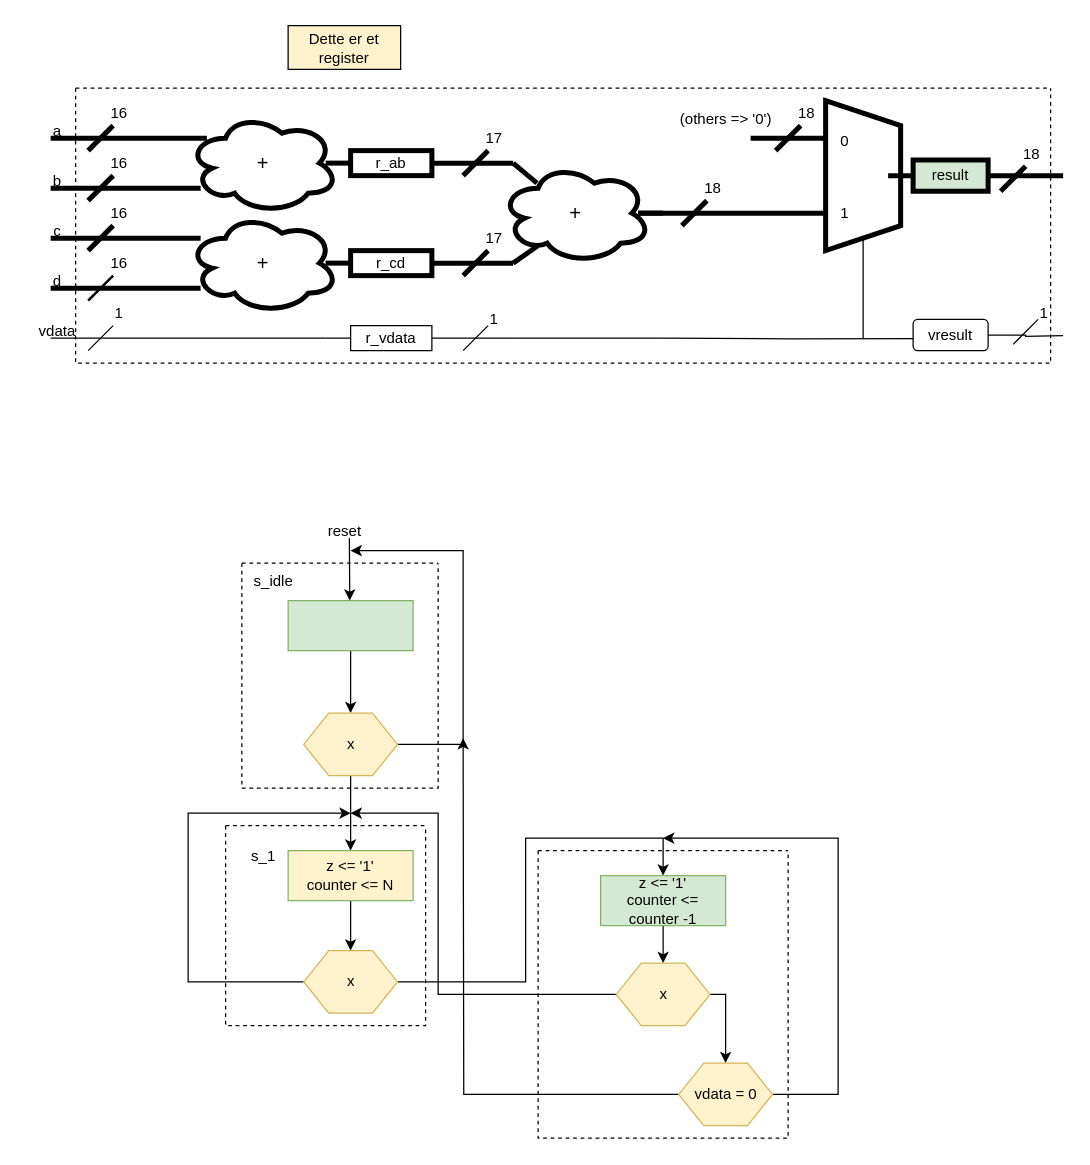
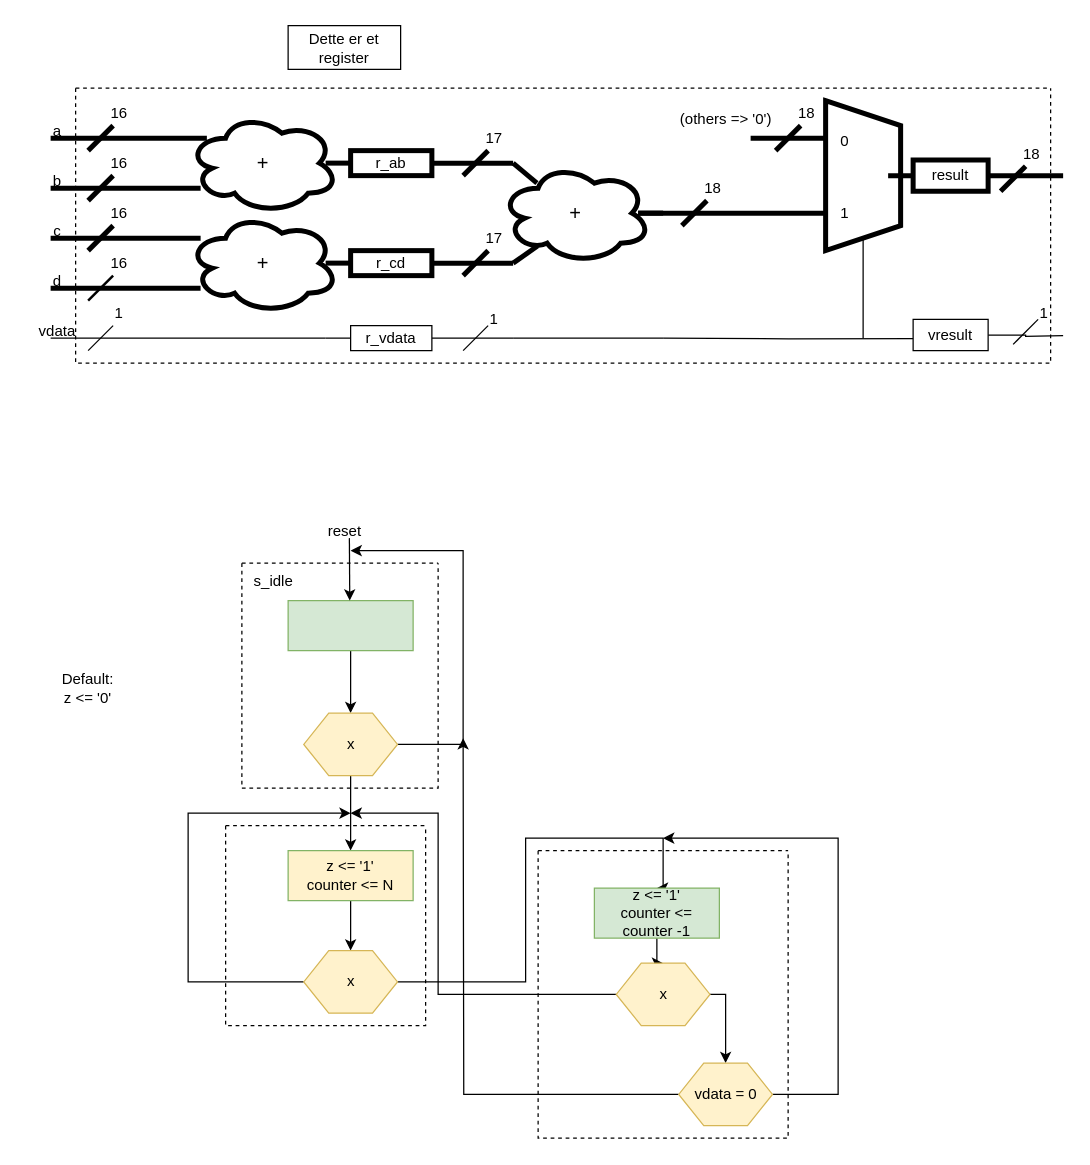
node "Dette er et register": fillcolor #fff2cc -> #ffffff
node "result": fillcolor #d5e8d4 -> #ffffff
node "vresult": shape rounded rectangle -> rectangle
node "Default: z <= '0'": added
node "s_1": removed
node "z <= '1' counter <= counter -1": moved (663, 901) -> (657, 913)
